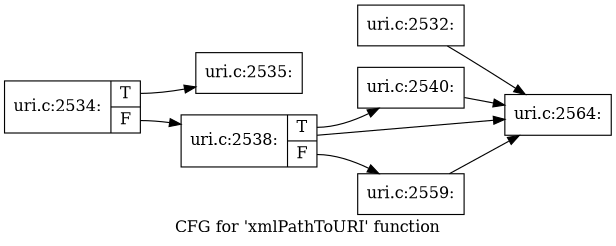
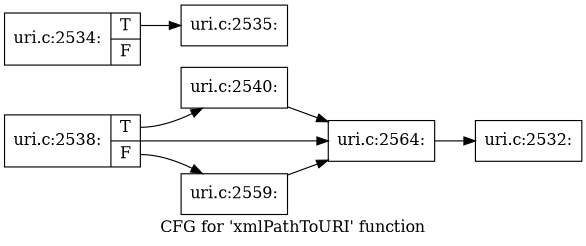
edge "uri.c:2532:" -> "uri.c:2564:": reversed
edge "uri.c:2534:" -> "uri.c:2538:": removed
